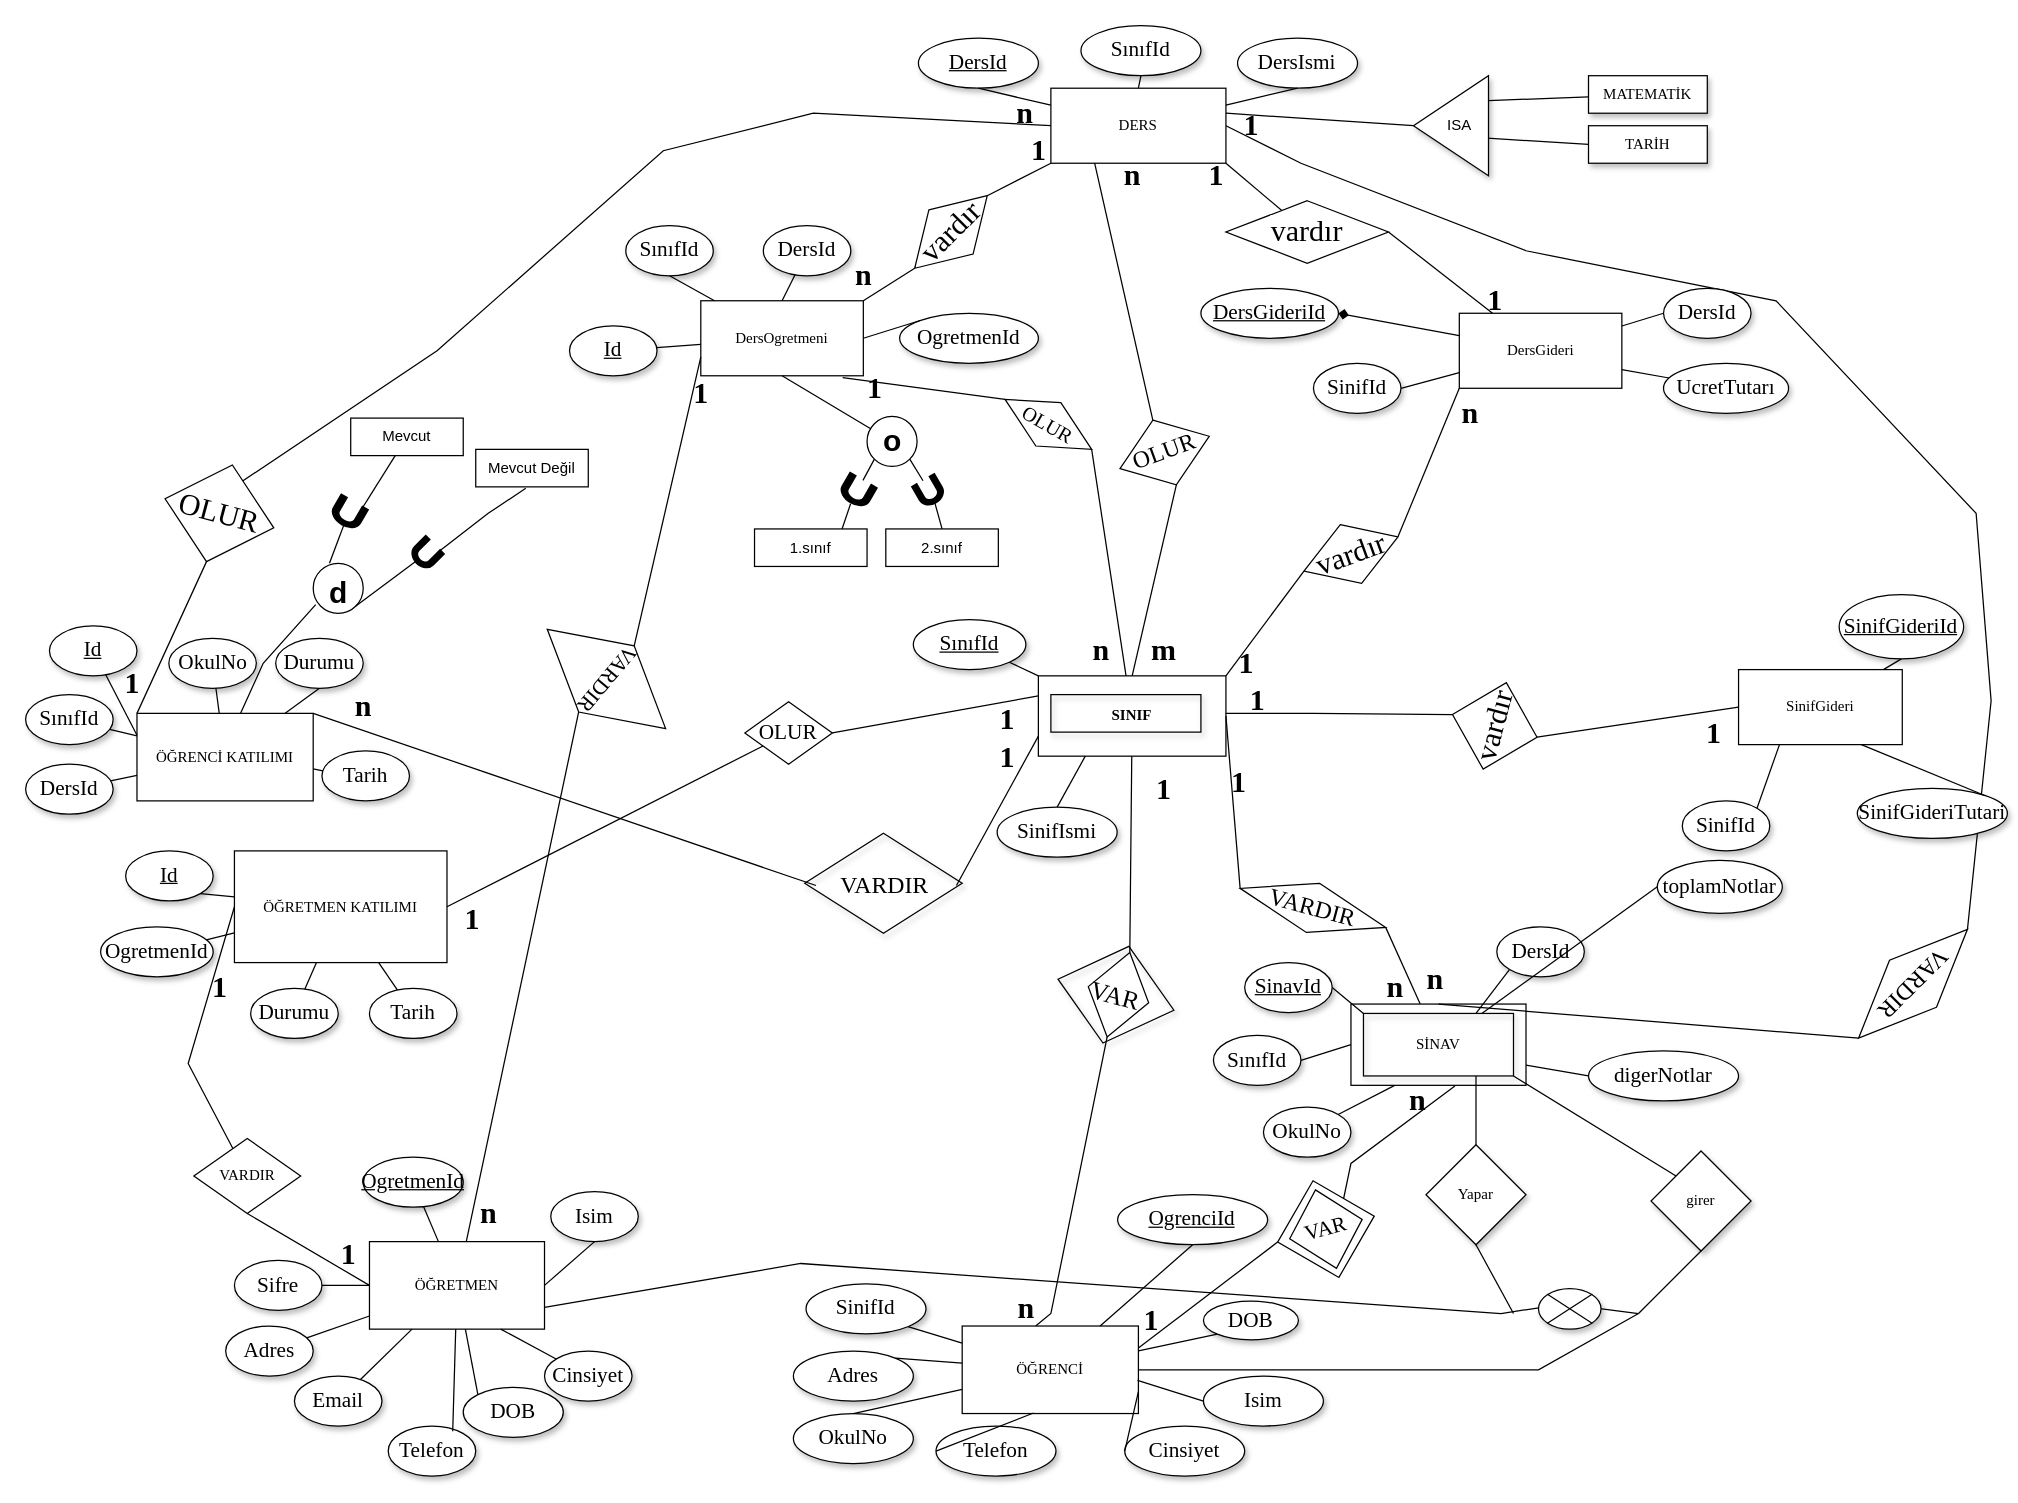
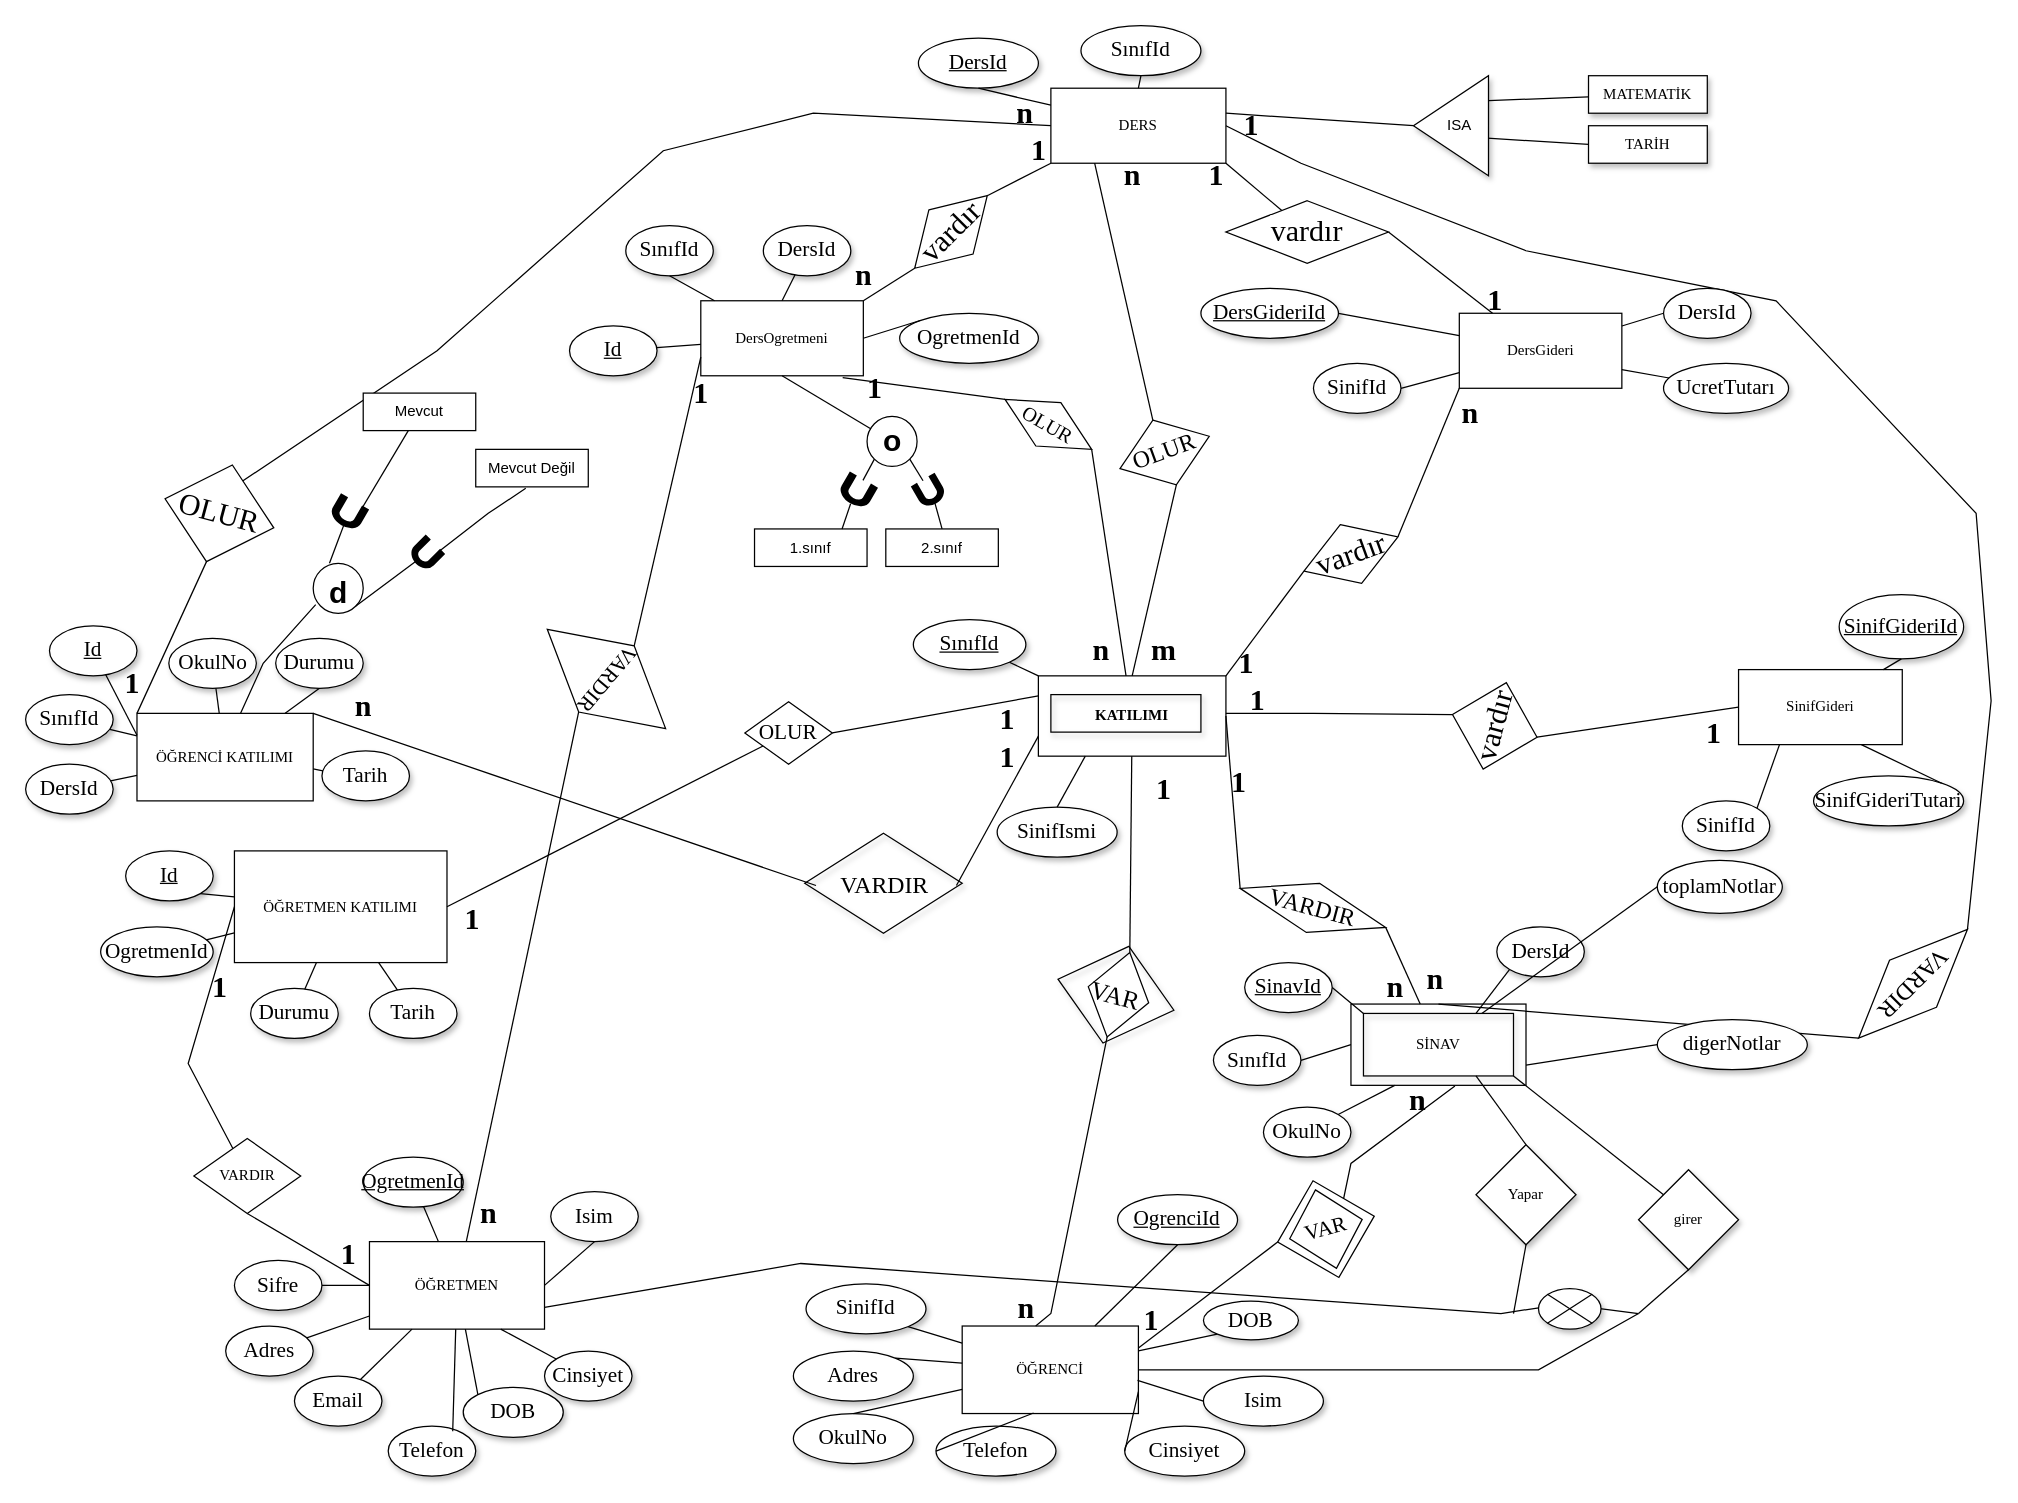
node "DersIsmi": removed
edge "DersIsmi" -- "DERS": removed
edge "DersGideri" -> "DersGideriId": arrowhead diamond -> none
node "Mevcut": moved (407, 437) -> (419, 412)
node "SINIF": label "SINIF" -> "KATILIMI"
node "SinifGideriTutari": moved (1932, 813) -> (1888, 801)
node "digerNotlar": moved (1663, 1076) -> (1732, 1044)
node "Yapar": moved (1476, 1194) -> (1526, 1194)
node "girer": moved (1701, 1201) -> (1688, 1219)
node "OgrenciId": size 150x50 -> 120x50
